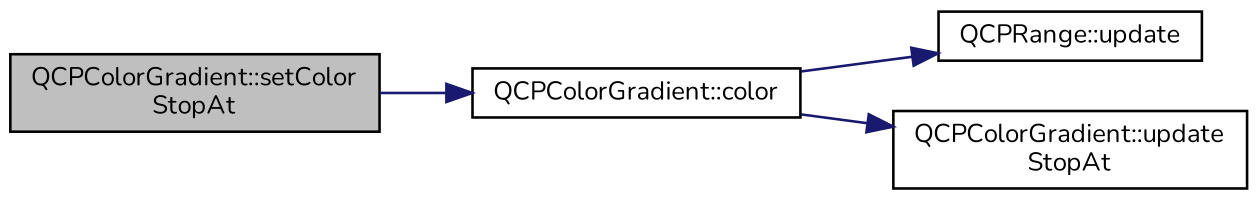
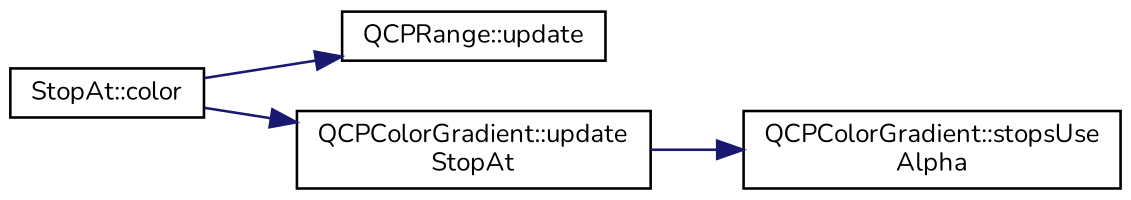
node "QCPColorGradient::setColor StopAt": removed
node "QCPColorGradient::color": label "QCPColorGradient::color" -> "StopAt::color"
node "QCPColorGradient::stopsUse Alpha": added
